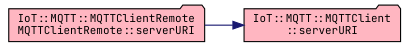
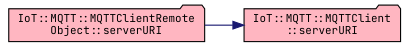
node "IoT::MQTT::MQTTClientRemote MQTTClientRemote::serverURI": label "IoT::MQTT::MQTTClientRemote MQTTClientRemote::serverURI" -> "IoT::MQTT::MQTTClientRemote Object::serverURI"
